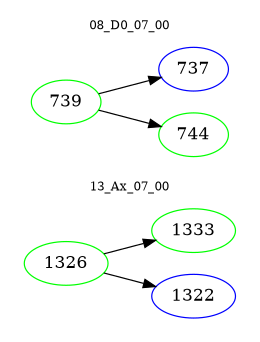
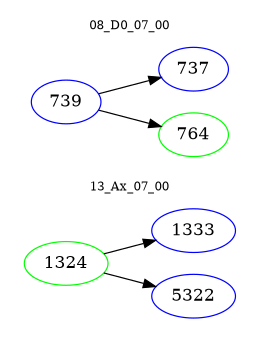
node "739": color green -> blue
node "744": label "744" -> "764"
node "1333": color green -> blue
node "1326": label "1326" -> "1324"
node "1322": label "1322" -> "5322"
